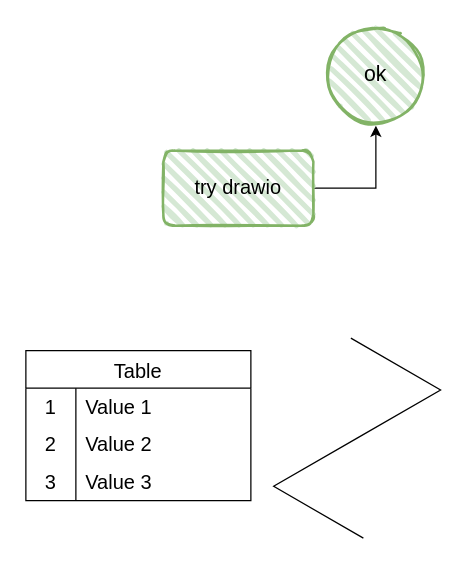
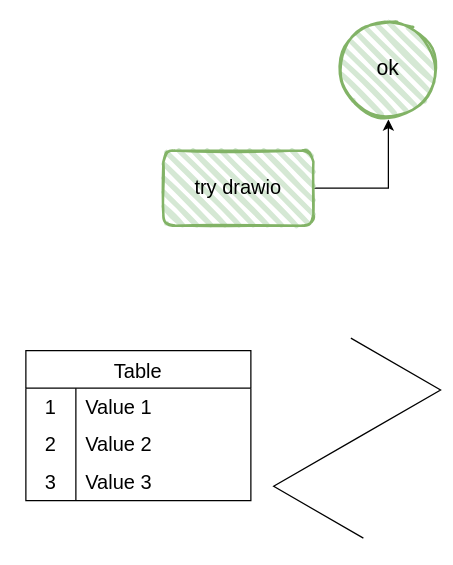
node "ok": moved (376, 76) -> (388, 69)
